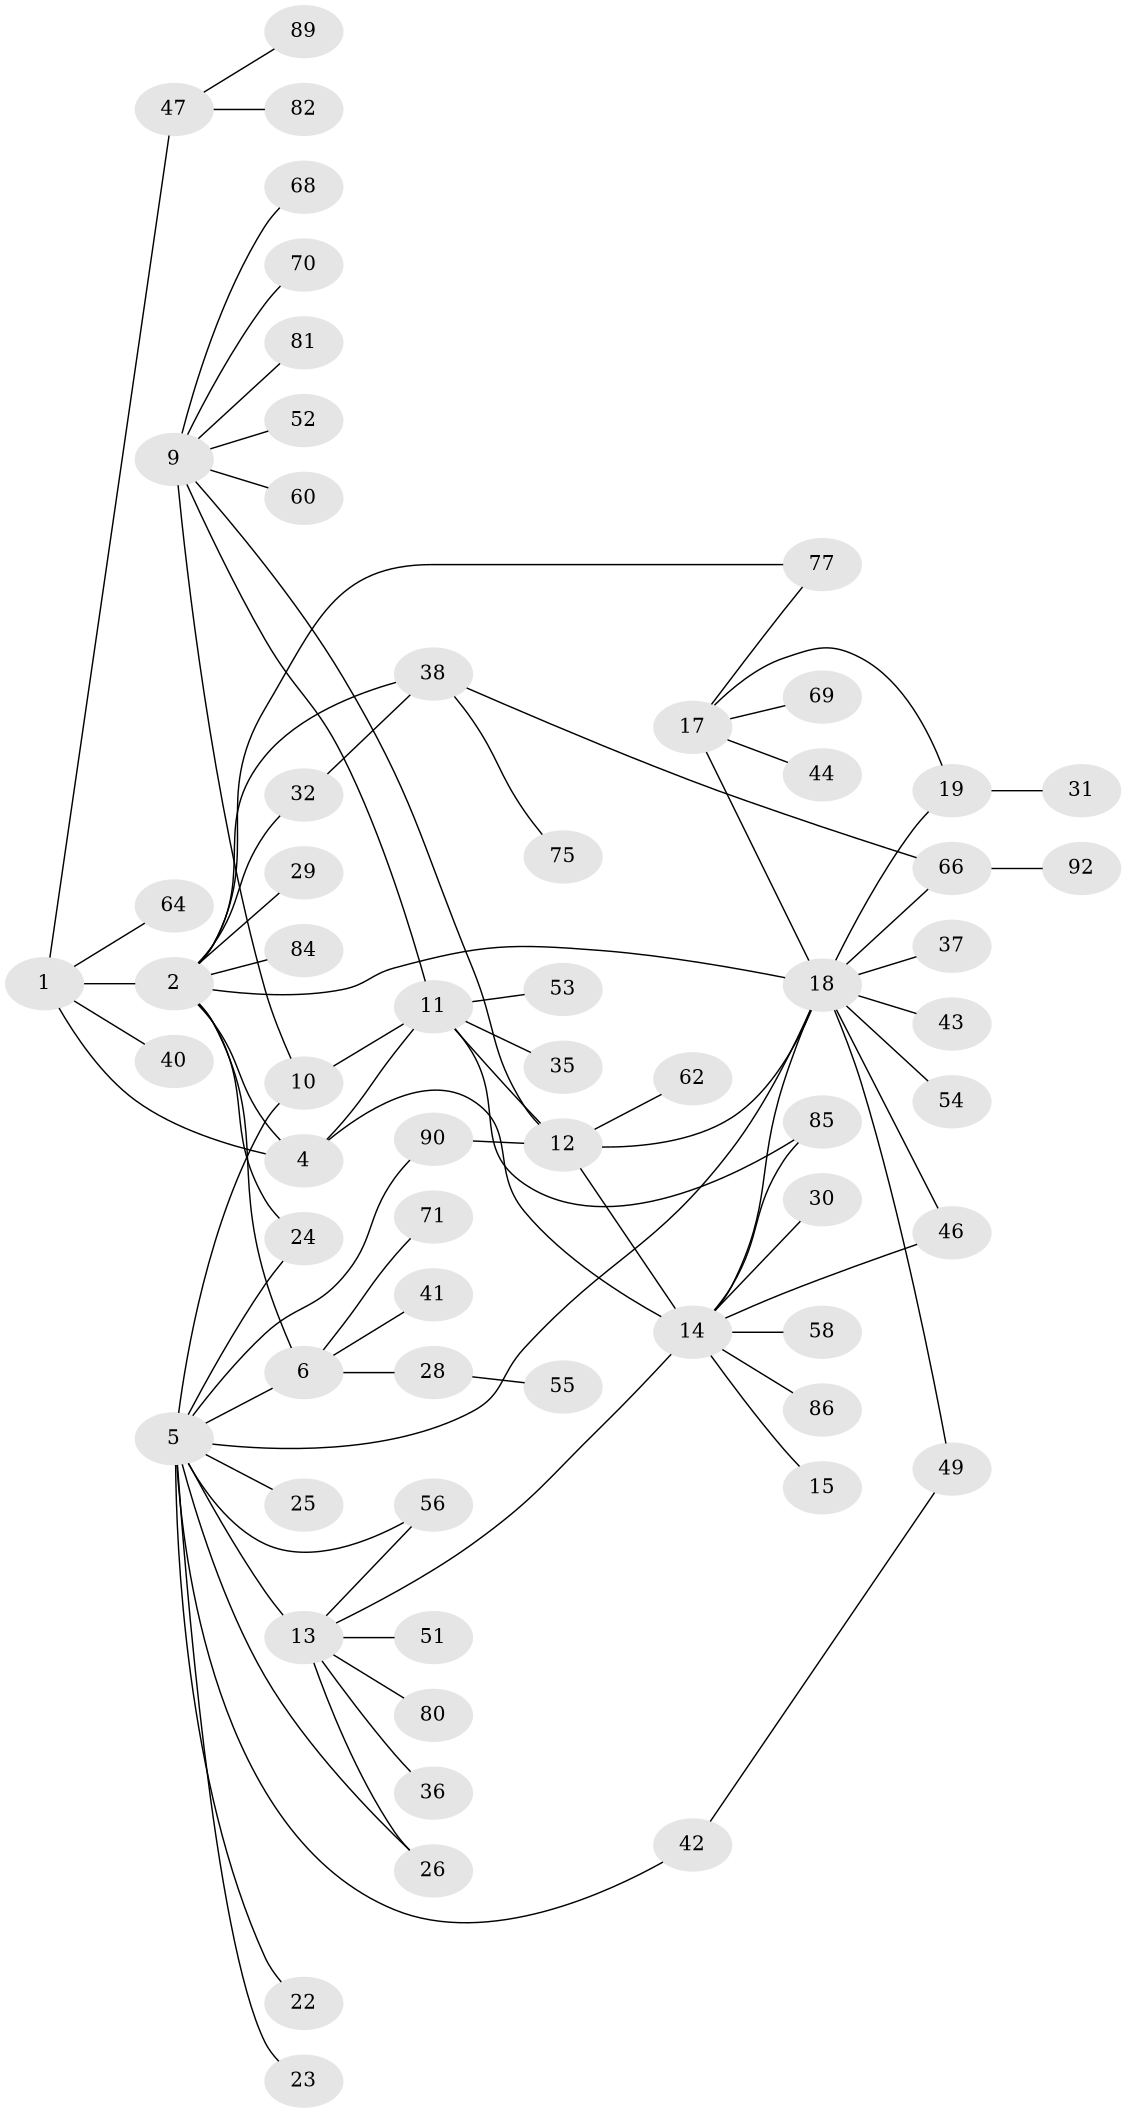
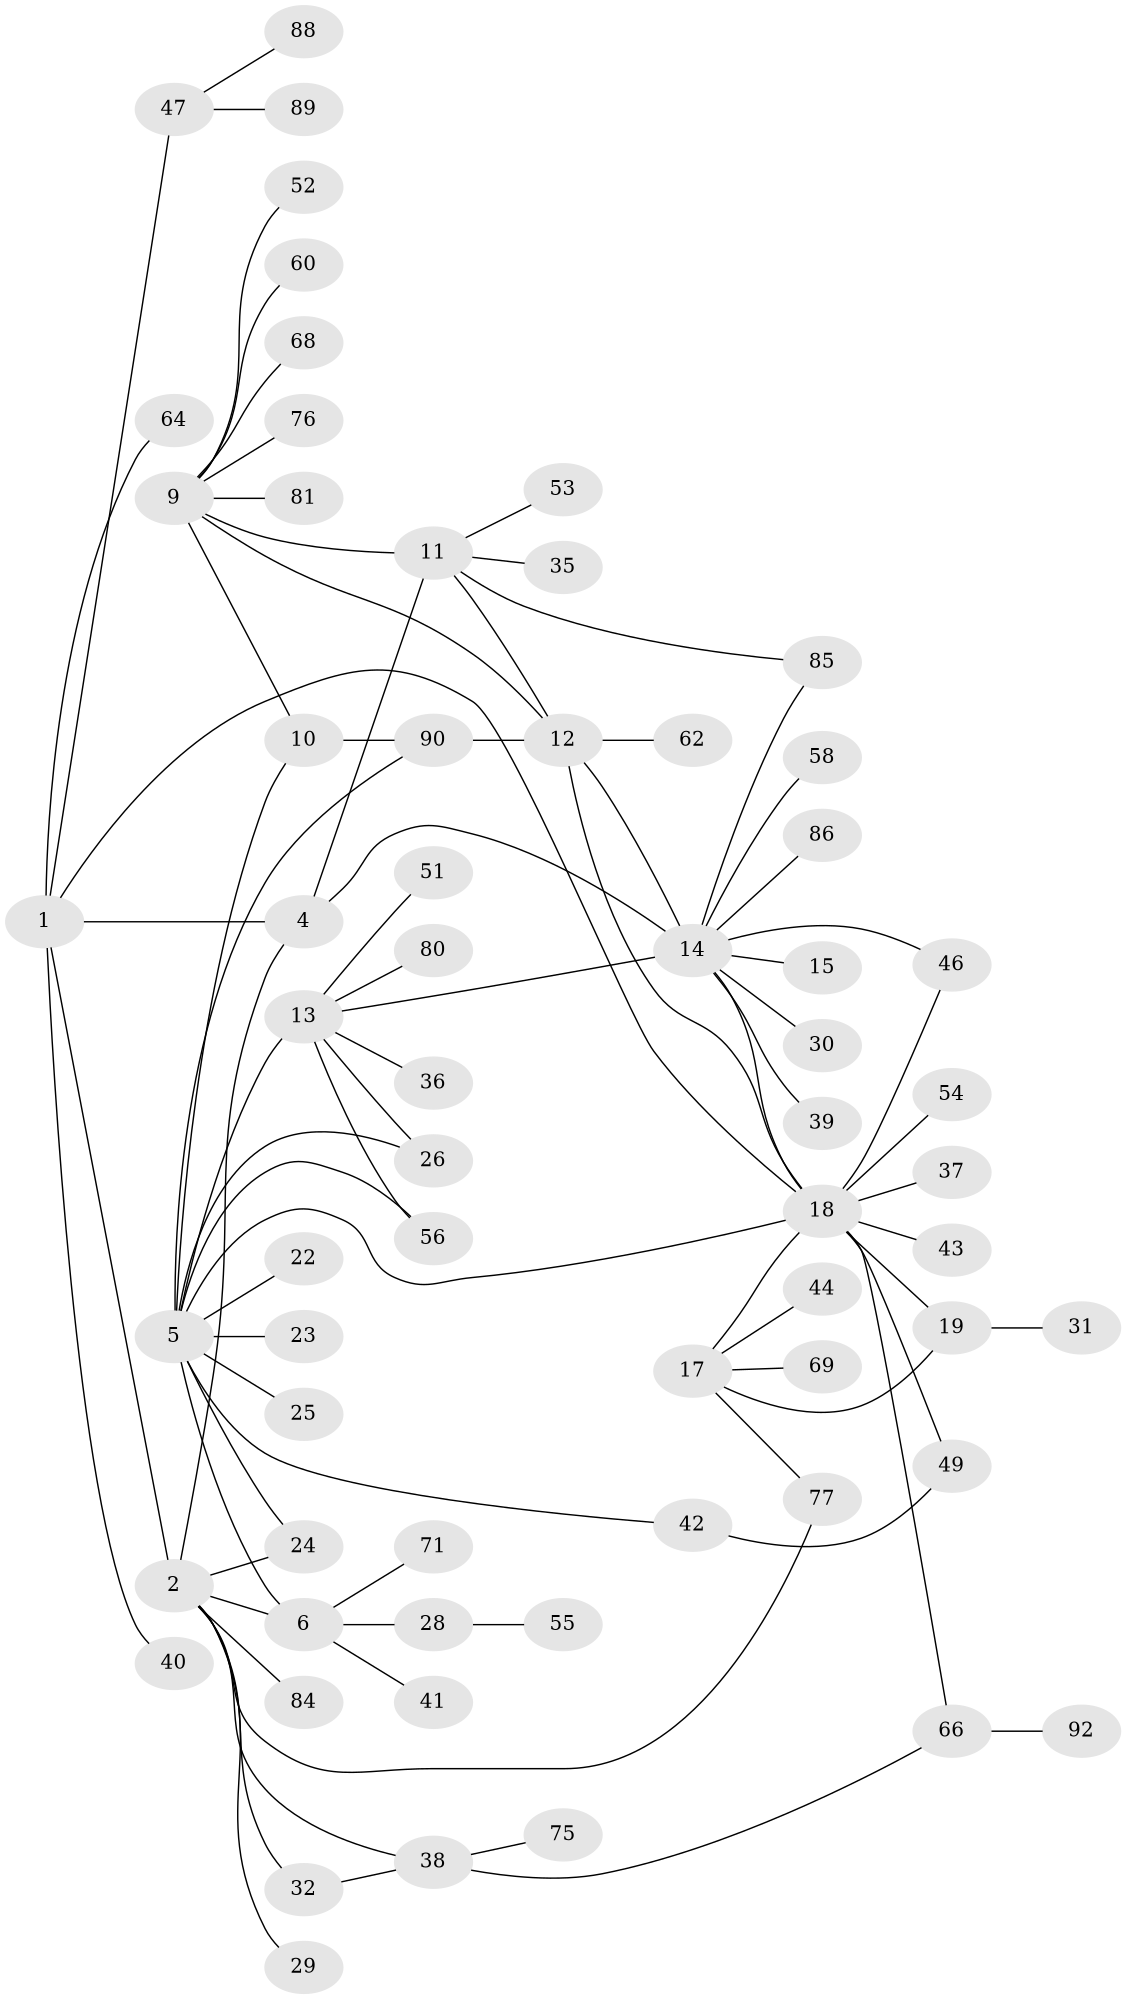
node "82": label "82" -> "88"
node "70": label "70" -> "76"
edge "2" -- "18": now "1" -- "18"
edge "11" -- "10": now "90" -- "10"
node "39": added
